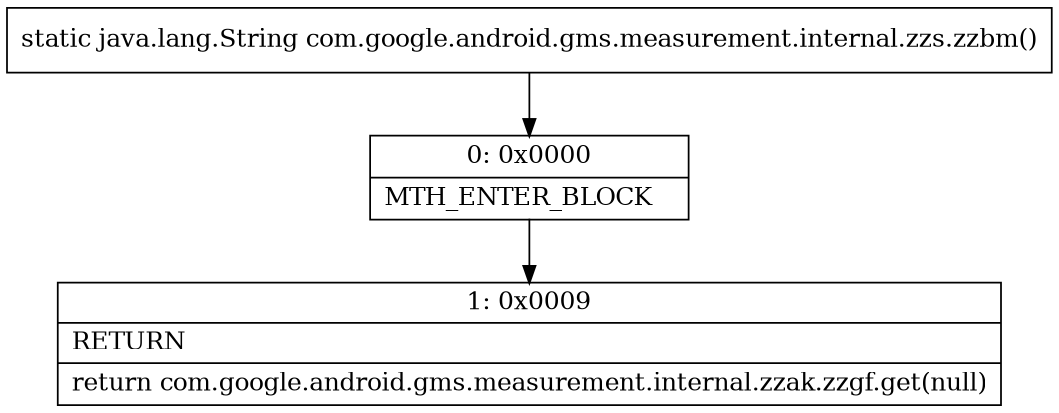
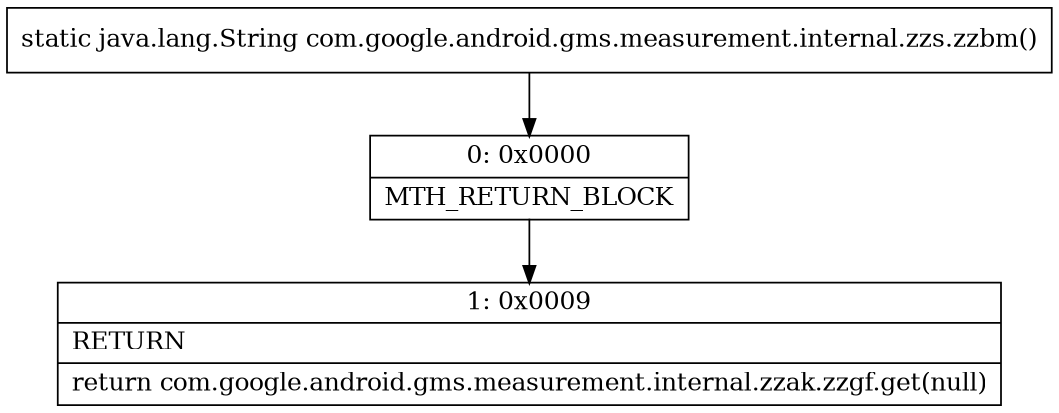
node "0: 0x0000": text "MTH_ENTER_BLOCK" -> "MTH_RETURN_BLOCK"
